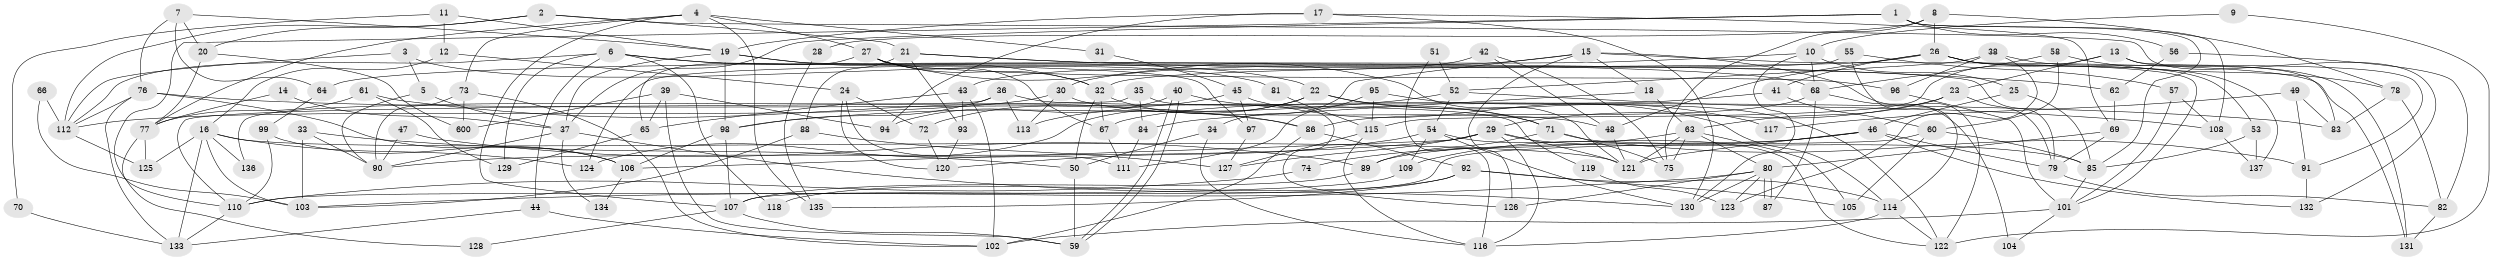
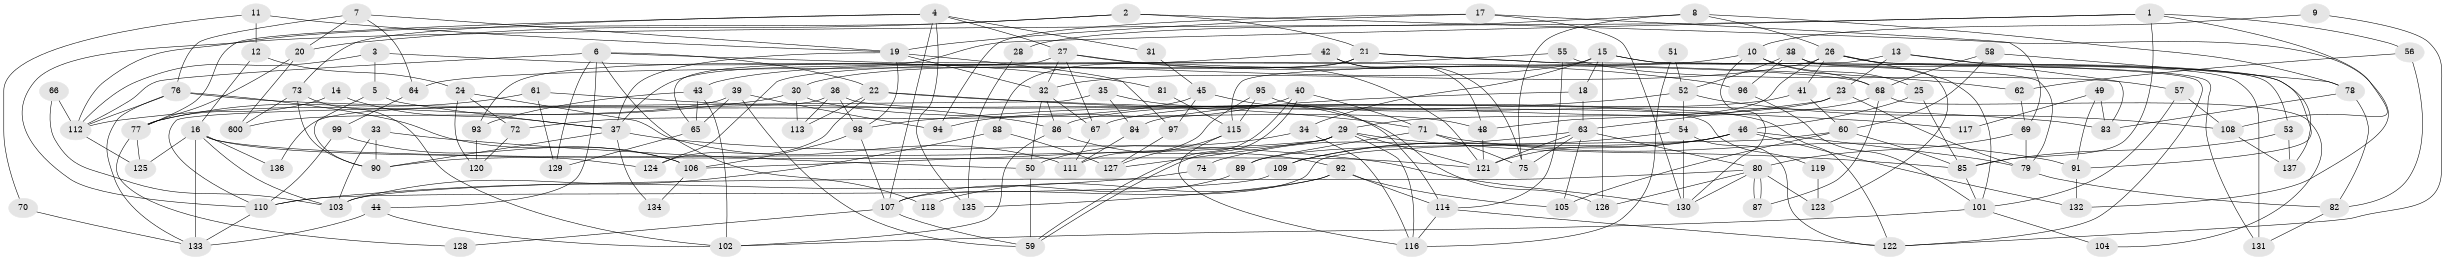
node "47": removed
edge "54" -- "120": removed
